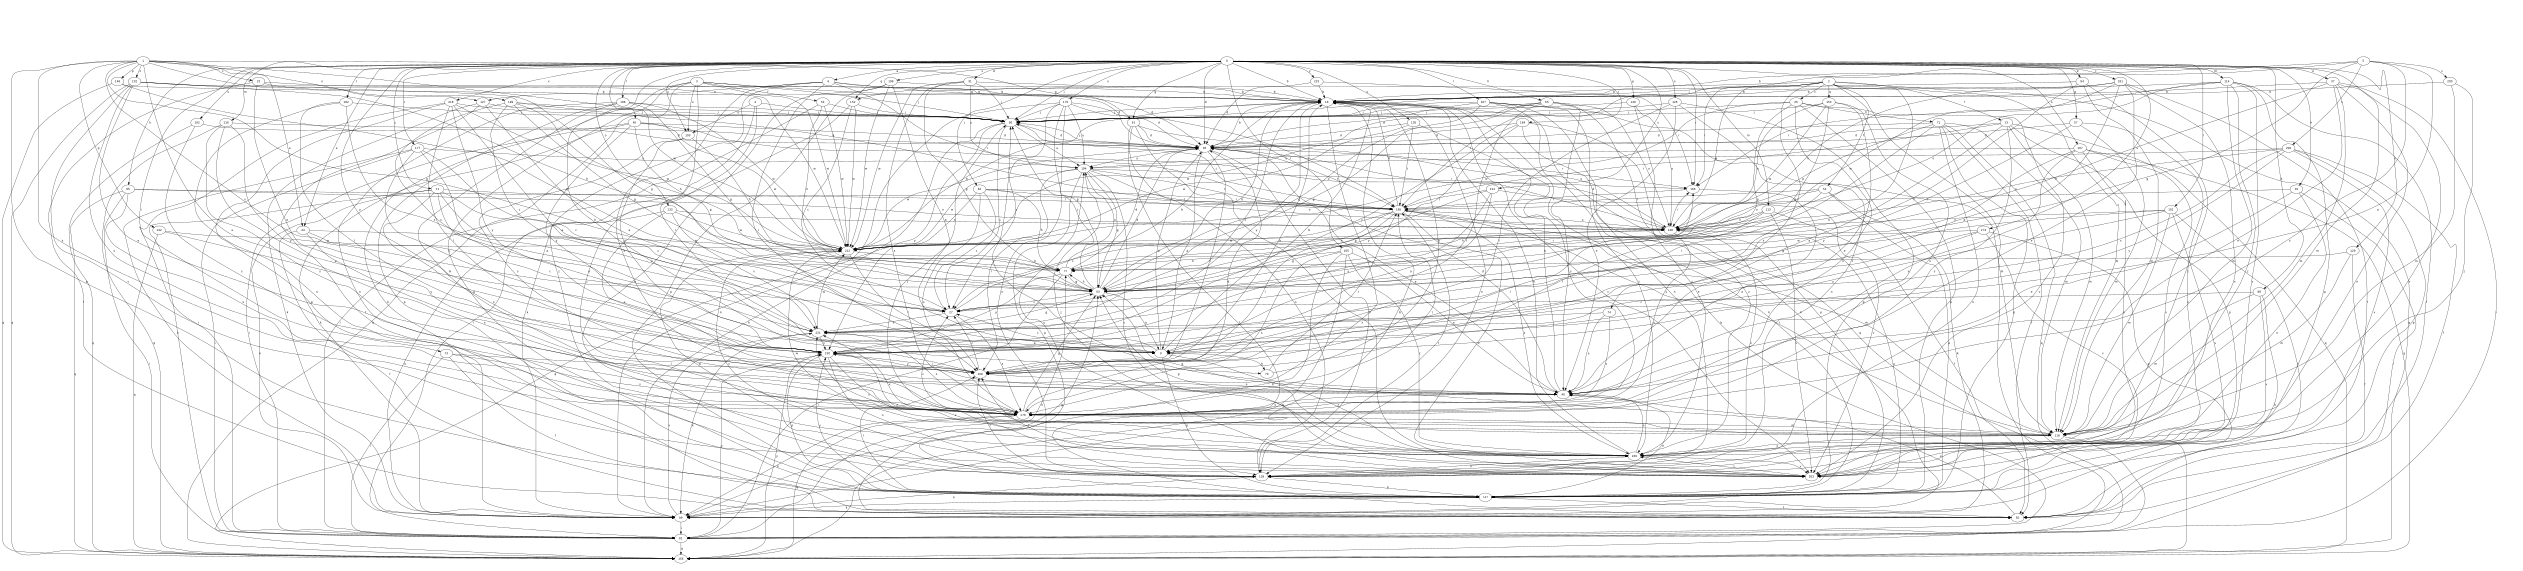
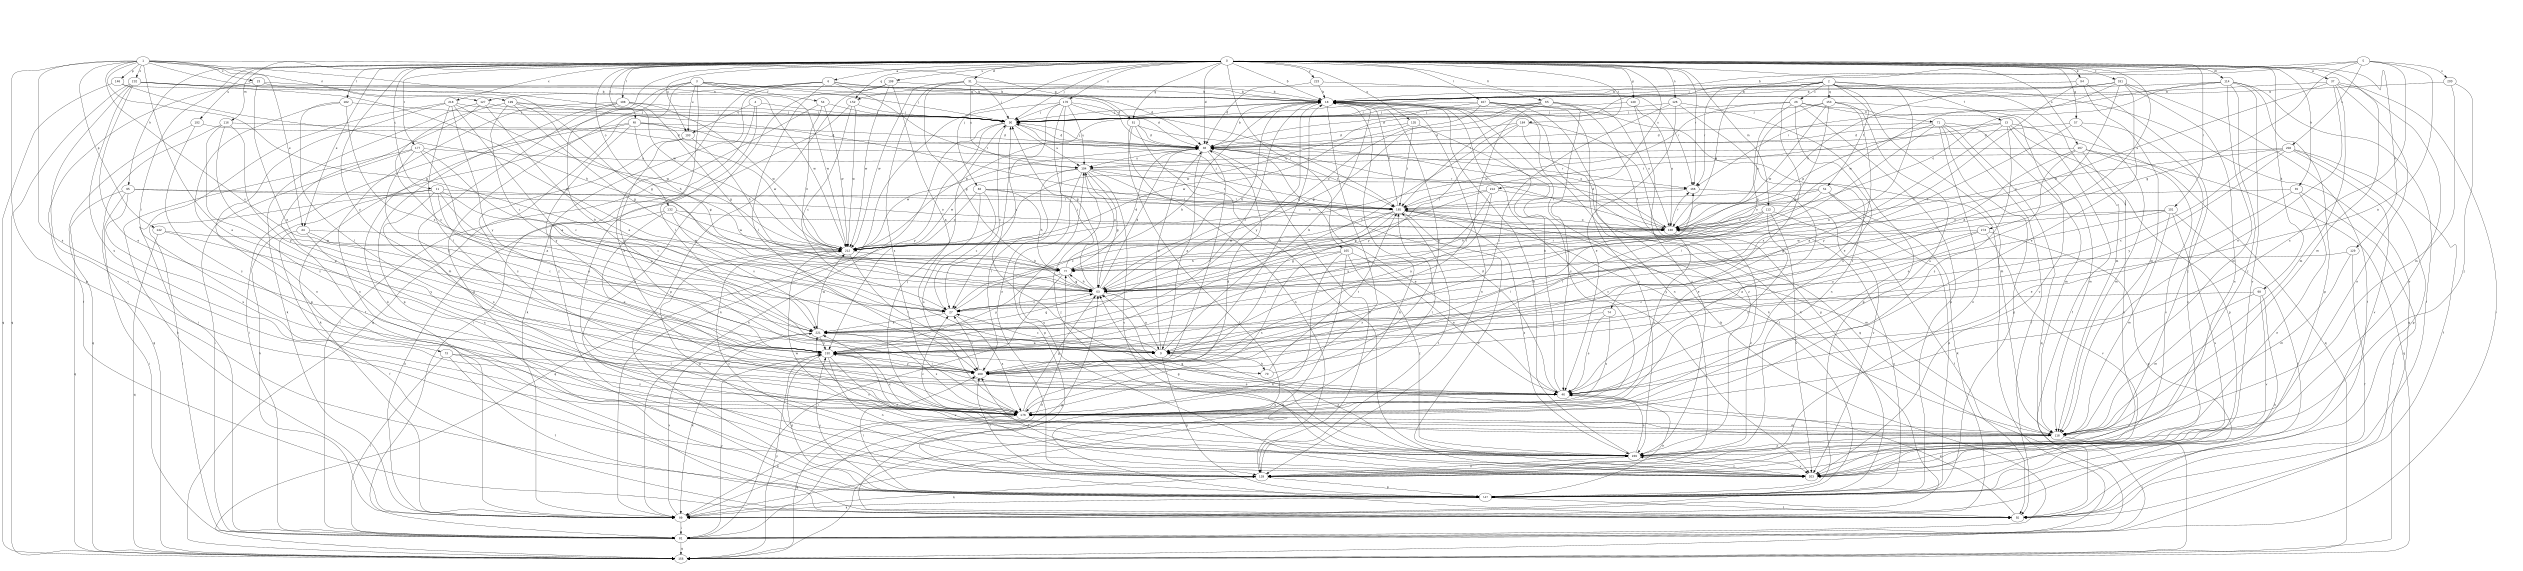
edge "153" -> "55": added, label "f"
edge "113" -> "176": added, label "s"
